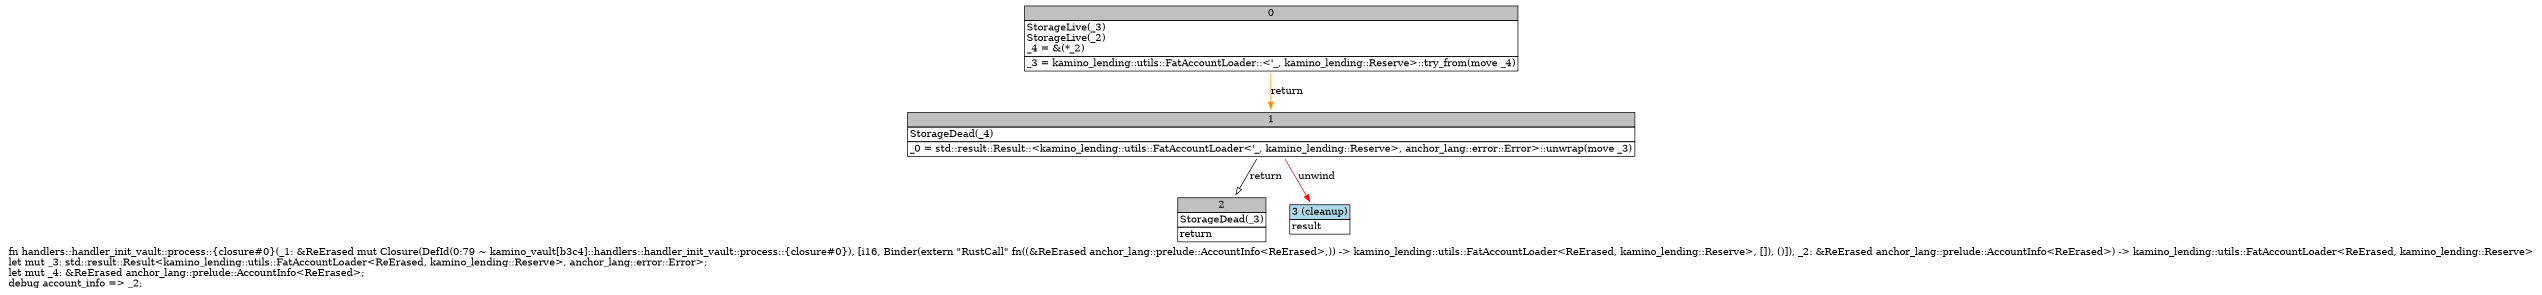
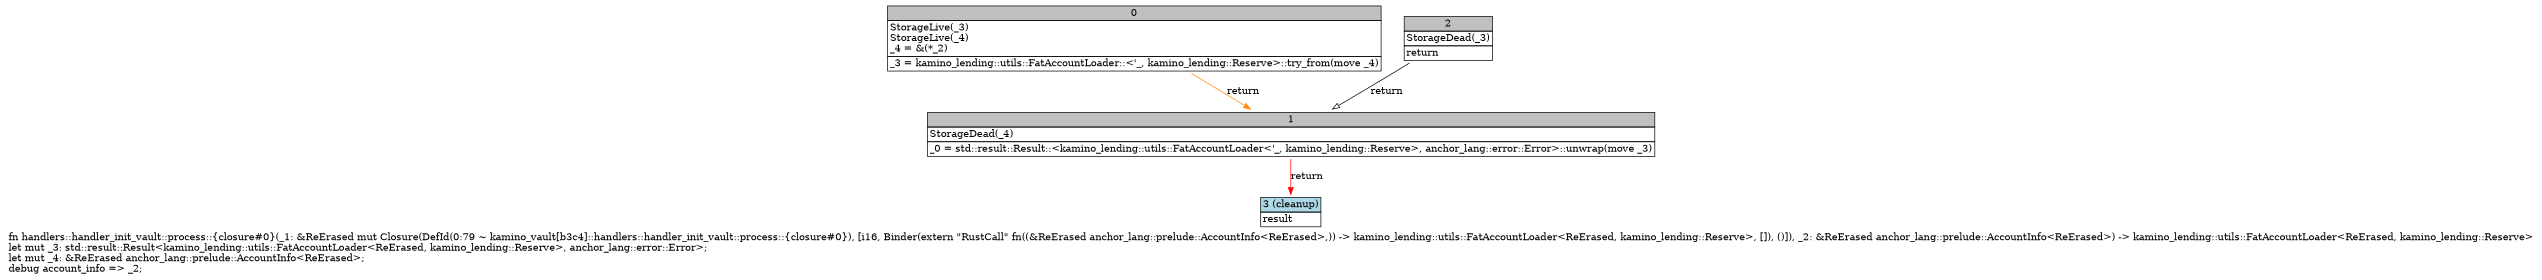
node "0": text "StorageLive(_2)" -> "StorageLive(_4)"
edge "1" -> "2": reversed
edge "1" -> "3 (cleanup)": label "unwind" -> "return"
